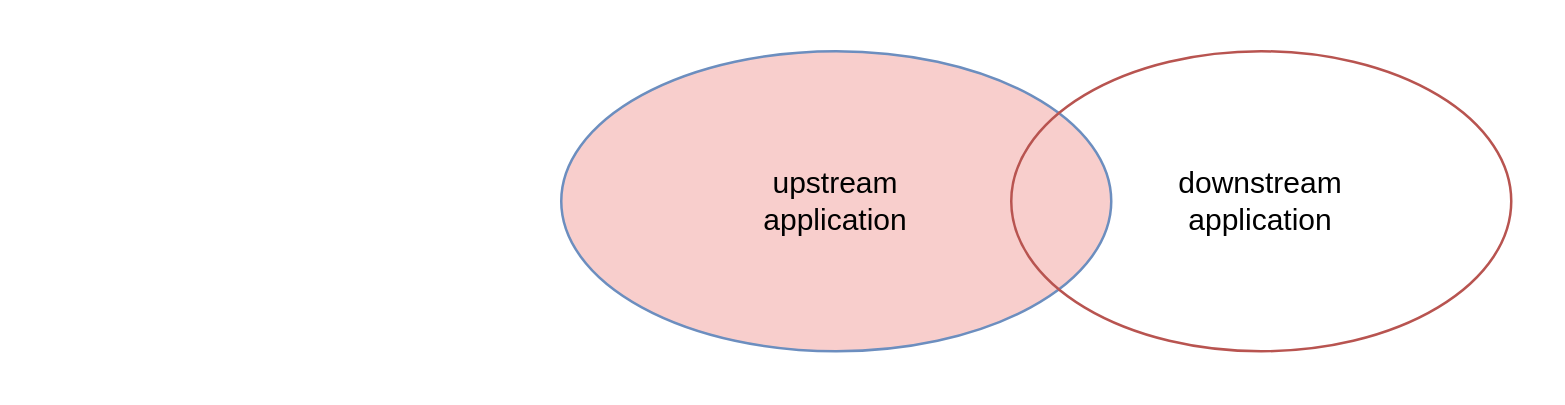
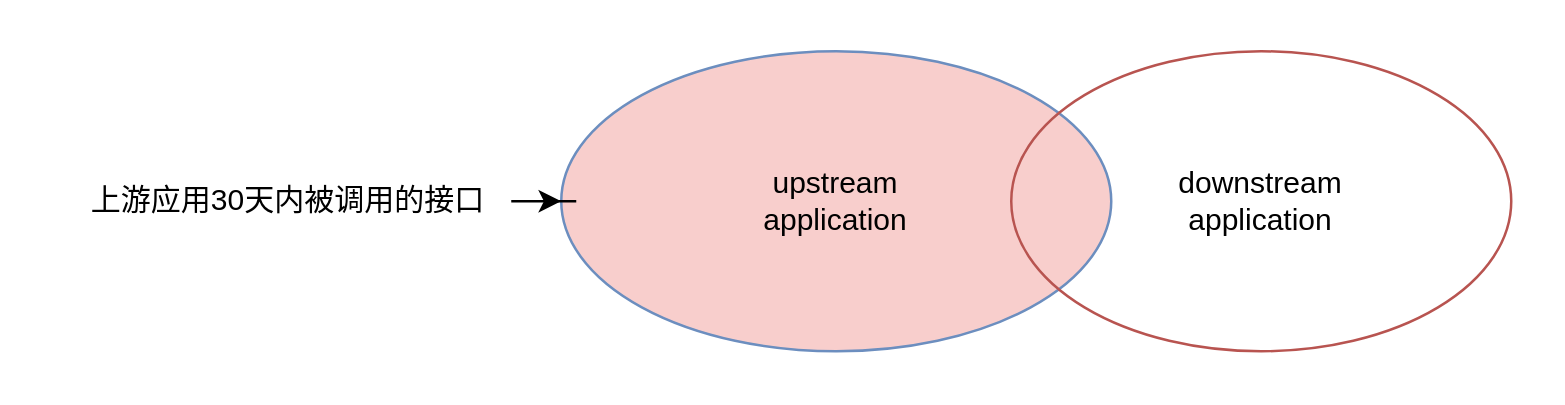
node "上游应用30天内被调用的接口": added
edge "上游应用30天内被调用的接口" -> "upstream application": added
